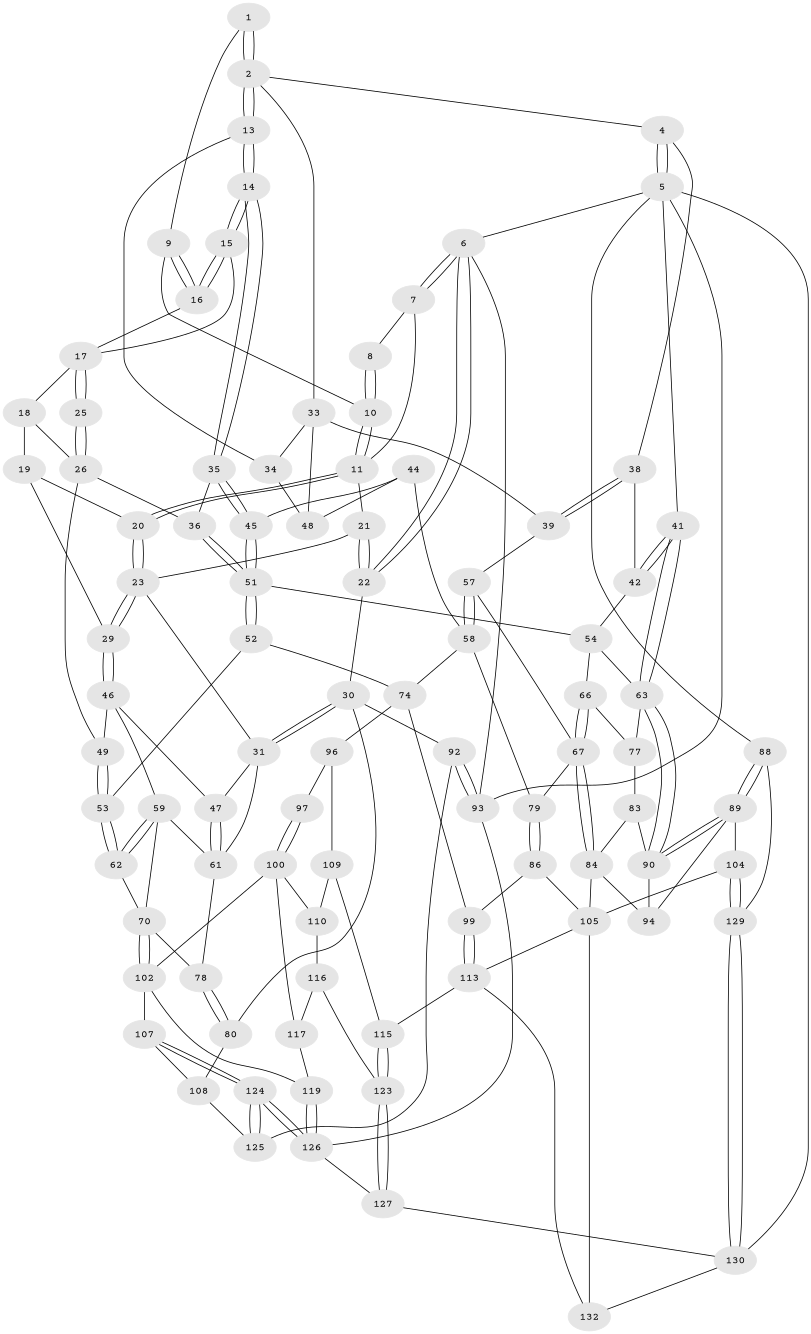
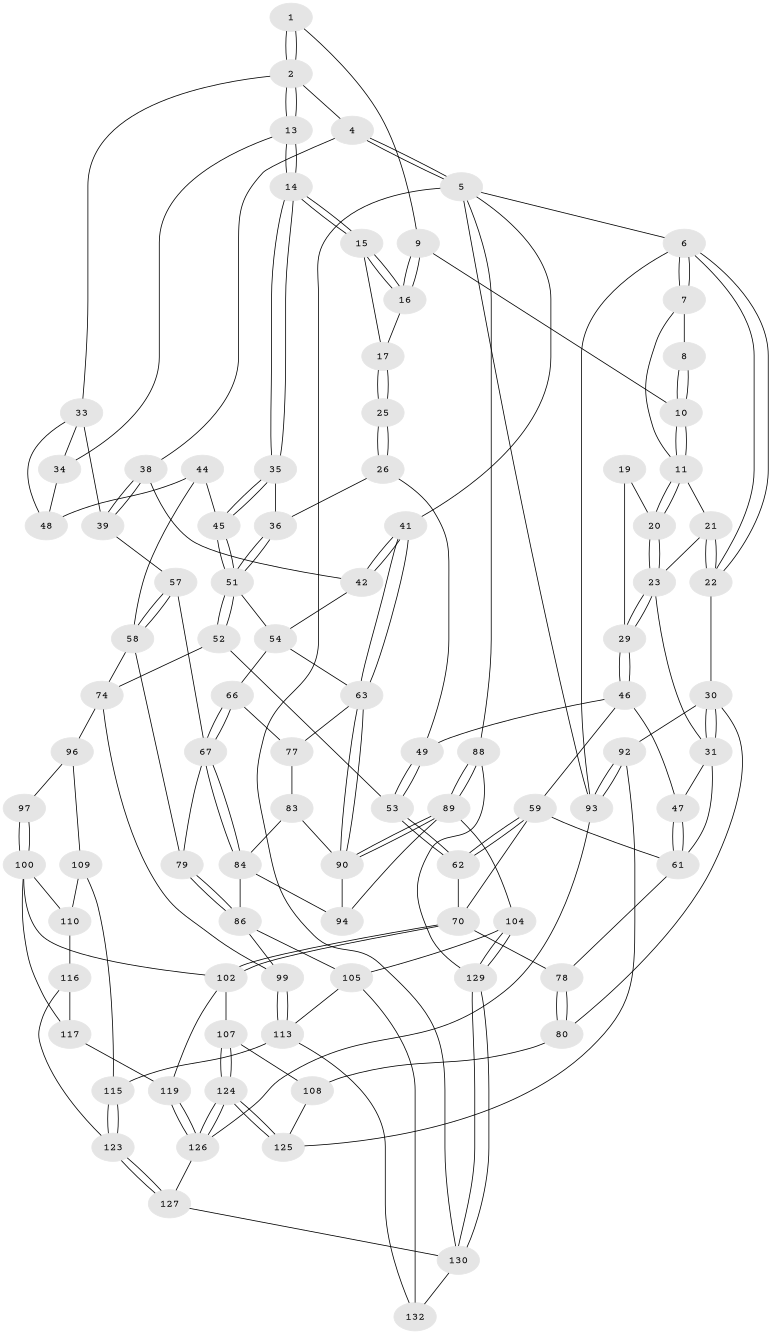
node "18": removed
edge "84" -- "105": now "84" -- "86"
